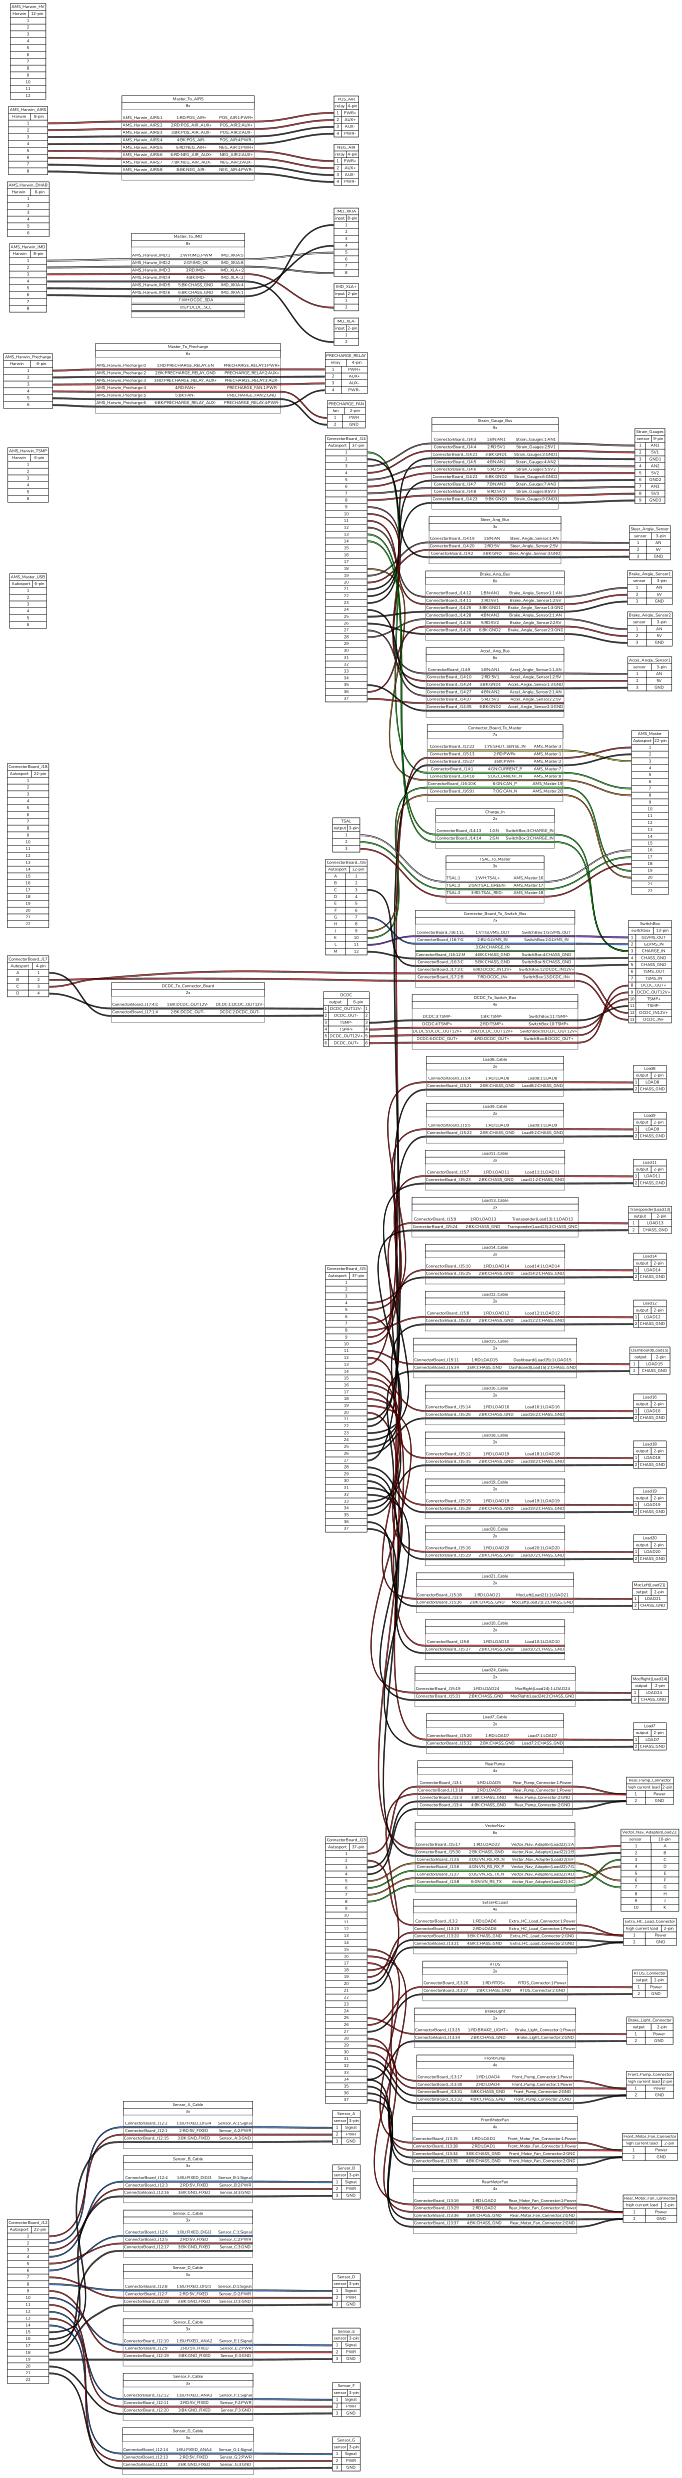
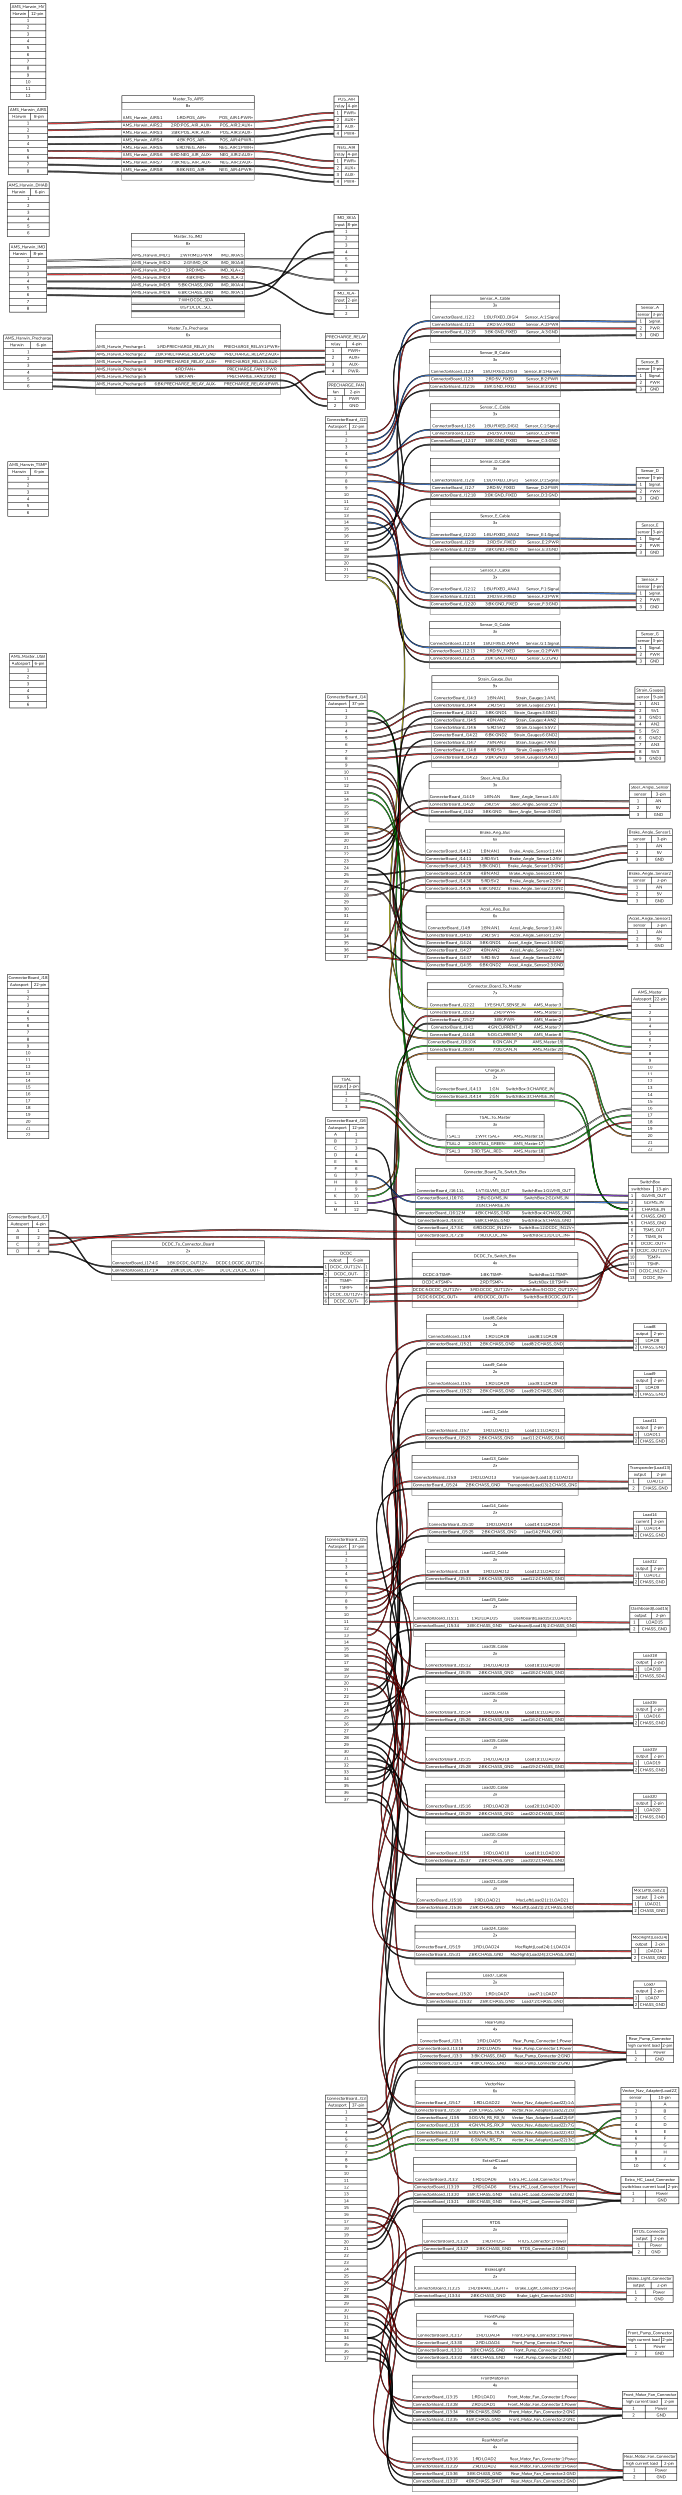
node "IMD_XLA+": removed
node "Master_To_Precharge": text "AMS_Harwin_Precharge:0" -> "AMS_Harwin_Precharge:1"
edge "ConnectorBoard_J12" -- "Connector_Board_To_Master": added
node "Load14": text "output" -> "current"
node "Load14_Cable": text "Load14:2:CHASS_GND" -> "Load14:2:FAN_GND"
node "Load18": text "CHASS_GND" -> "CHASS_SDA"
node "Extra_HC_Load_Connector": text "high current load" -> "switchbox current load"
node "Sensor_B_Cable": text "Sensor_B:1:Signal" -> "Sensor_B:1:Harwin"
node "RearMotorFan": text "4:BK:CHASS_GND" -> "4:BK:CHASS_SHUT"
